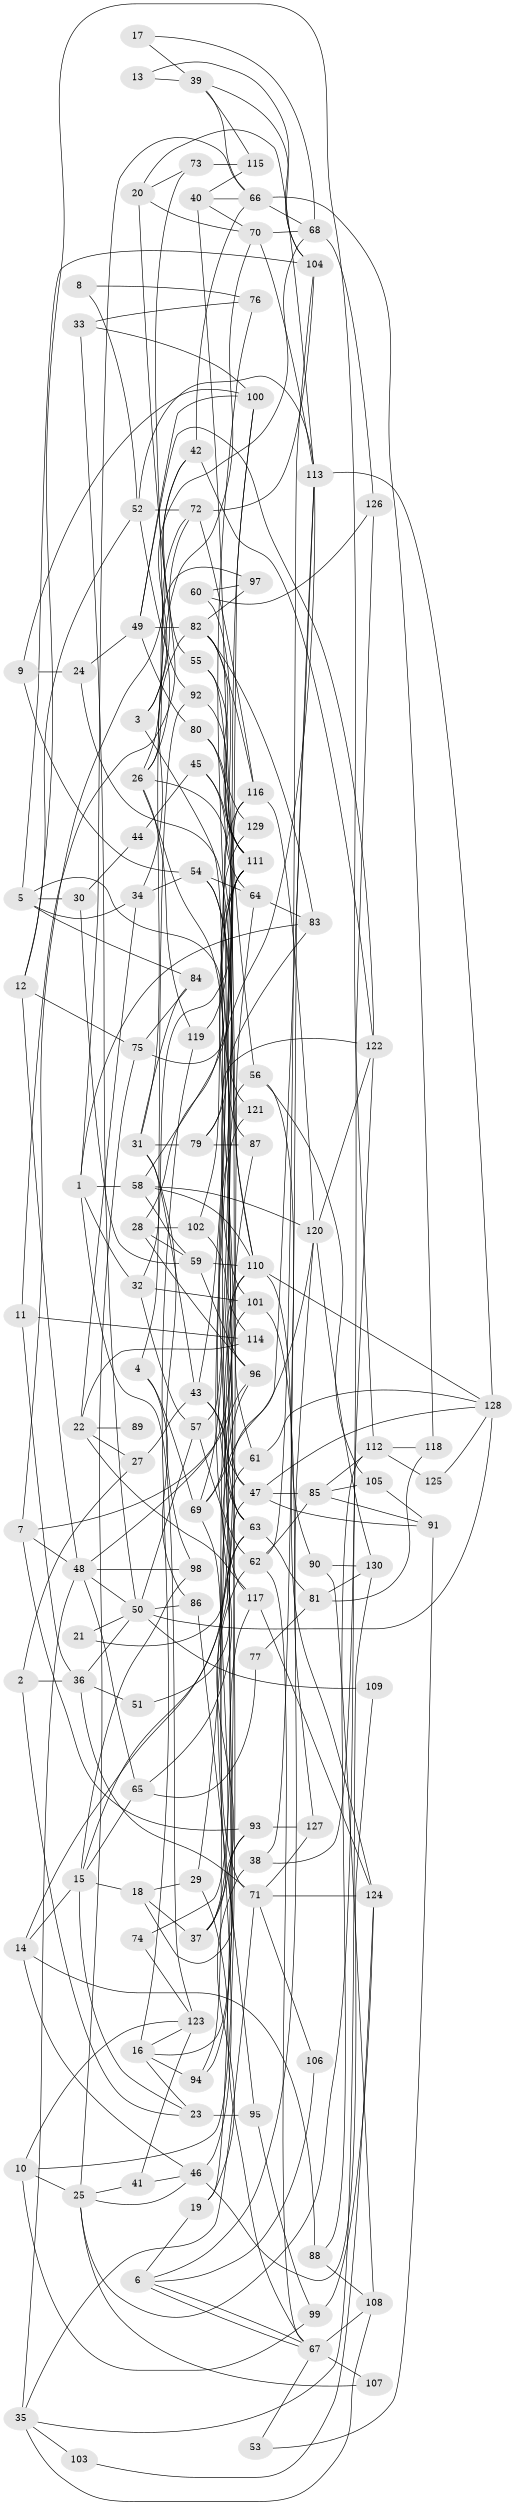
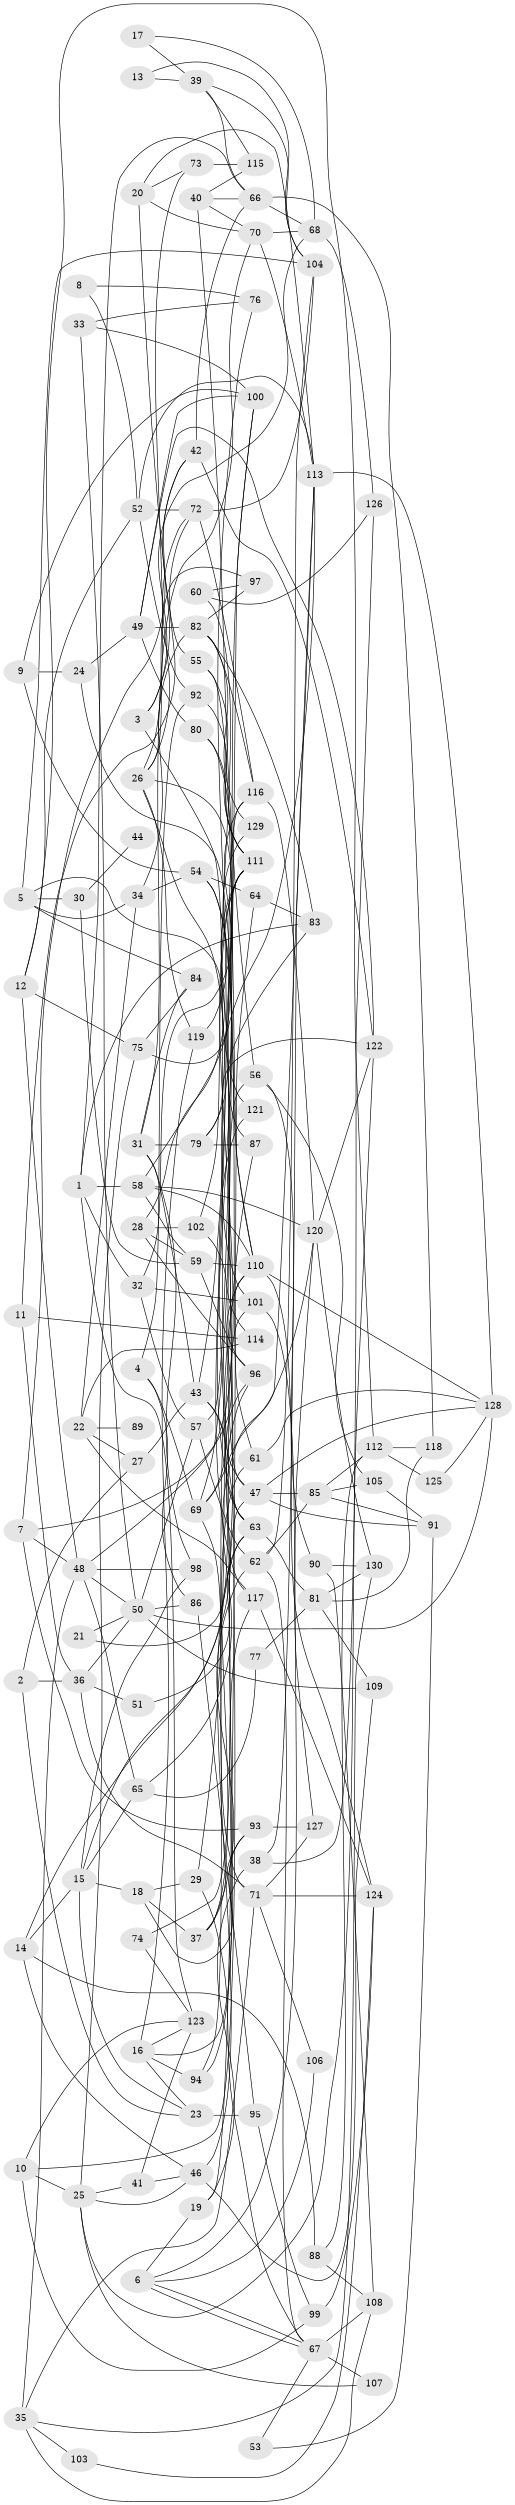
node "45": removed
edge "81" -- "109": added
